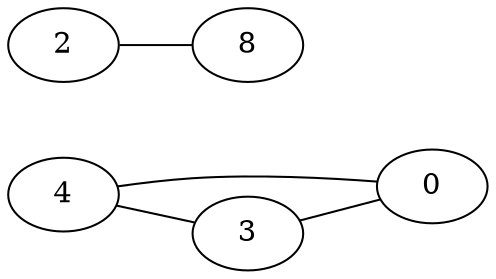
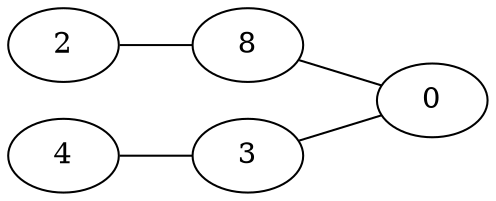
edge "0" -- "4": now "0" -- "8"
